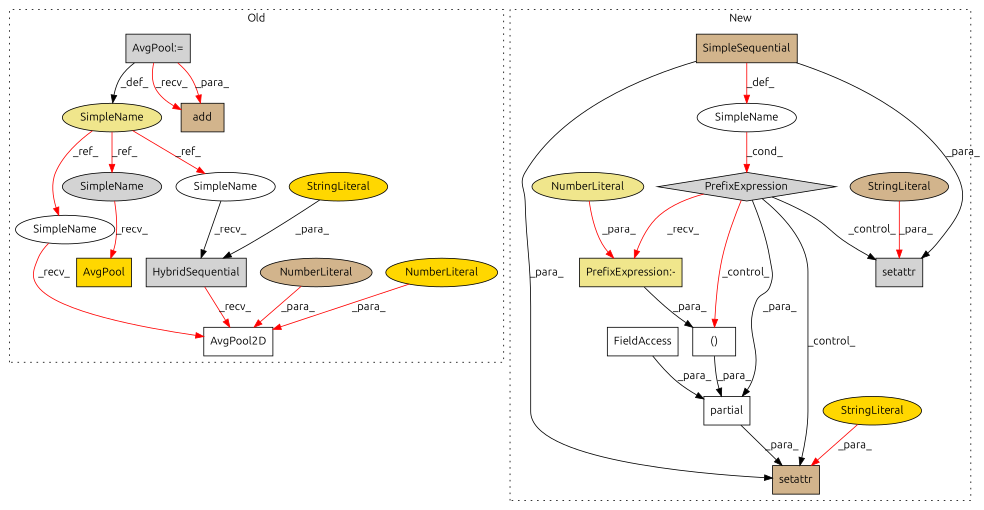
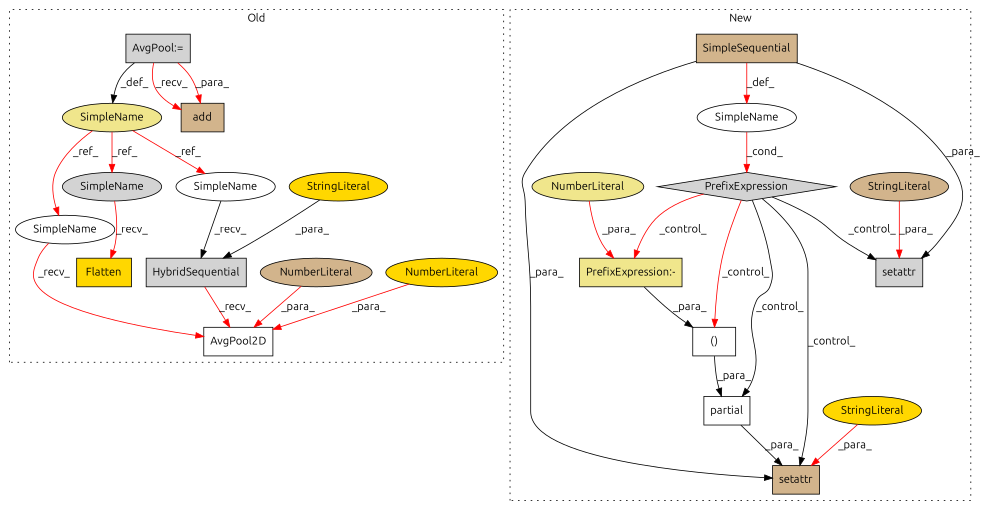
edge "PrefixExpression" -> "PrefixExpression:-": label "_recv_" -> "_control_"
node "AvgPool": label "AvgPool" -> "Flatten"
edge "PrefixExpression" -> "partial": label "_para_" -> "_control_"
node "FieldAccess": removed
